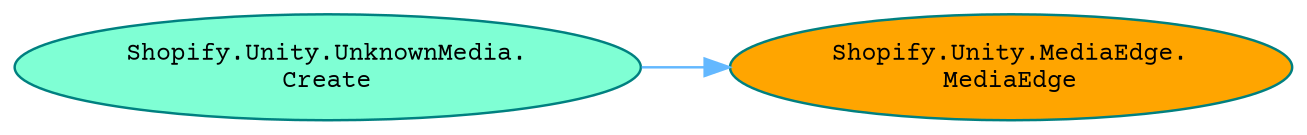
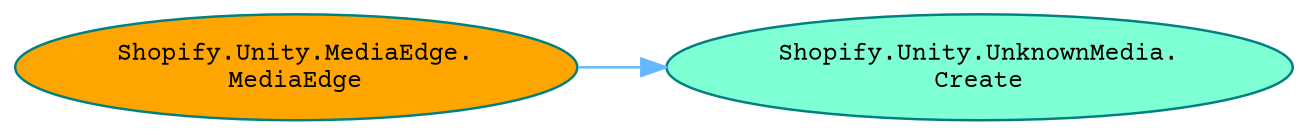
edge "Shopify.Unity.UnknownMedia. Create" -> "Shopify.Unity.MediaEdge. MediaEdge": reversed
